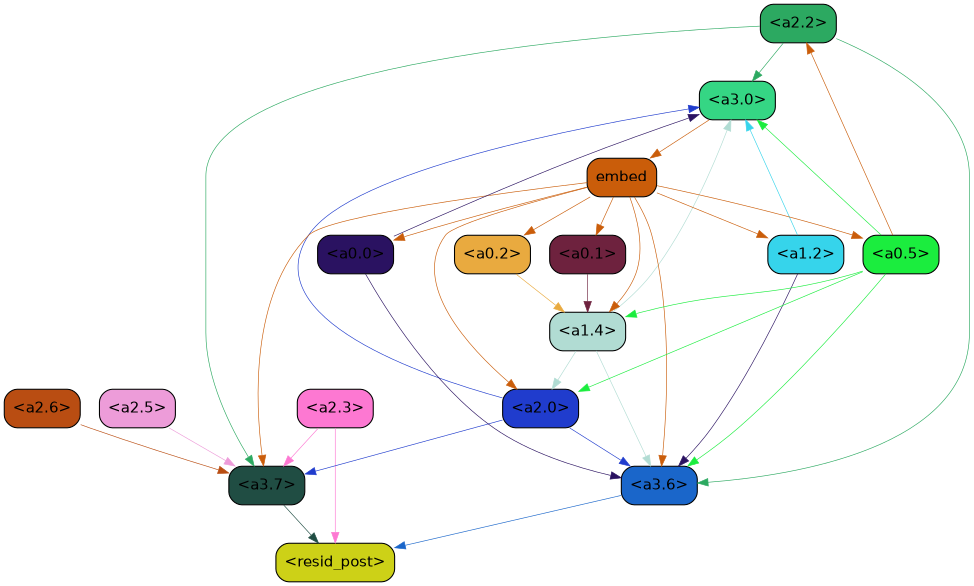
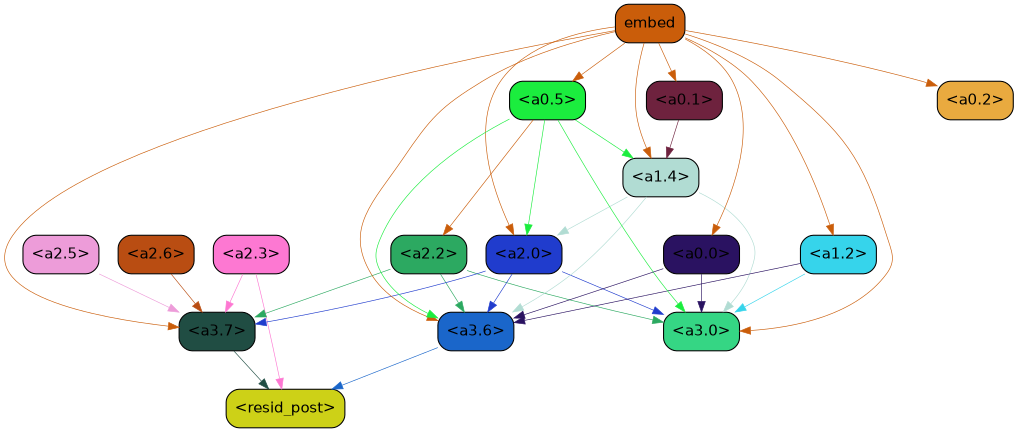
edge "<a3.0>" -> "embed": reversed
edge "<a0.2>" -> "<a1.4>": removed
